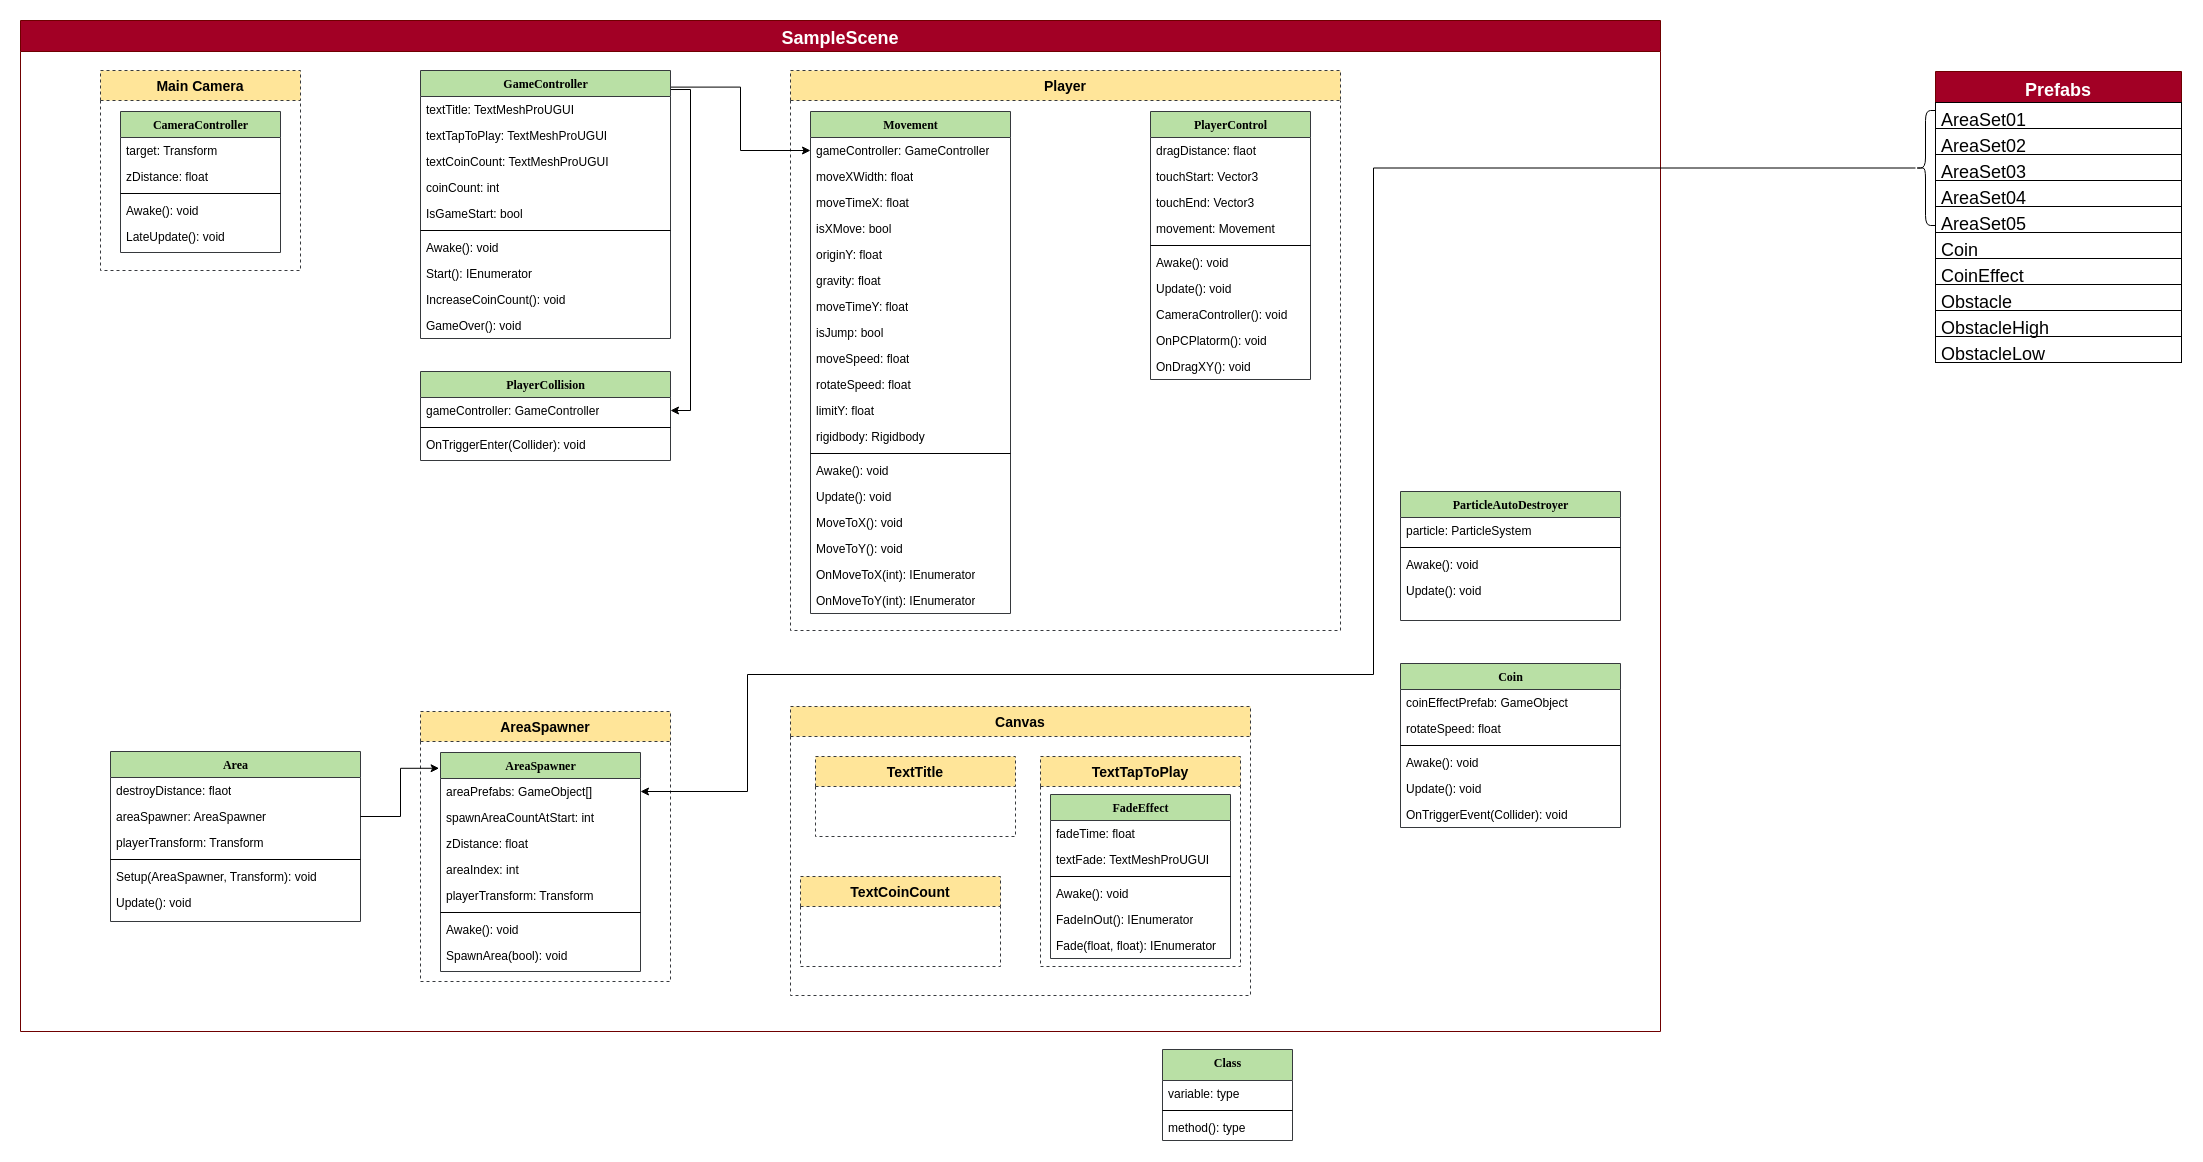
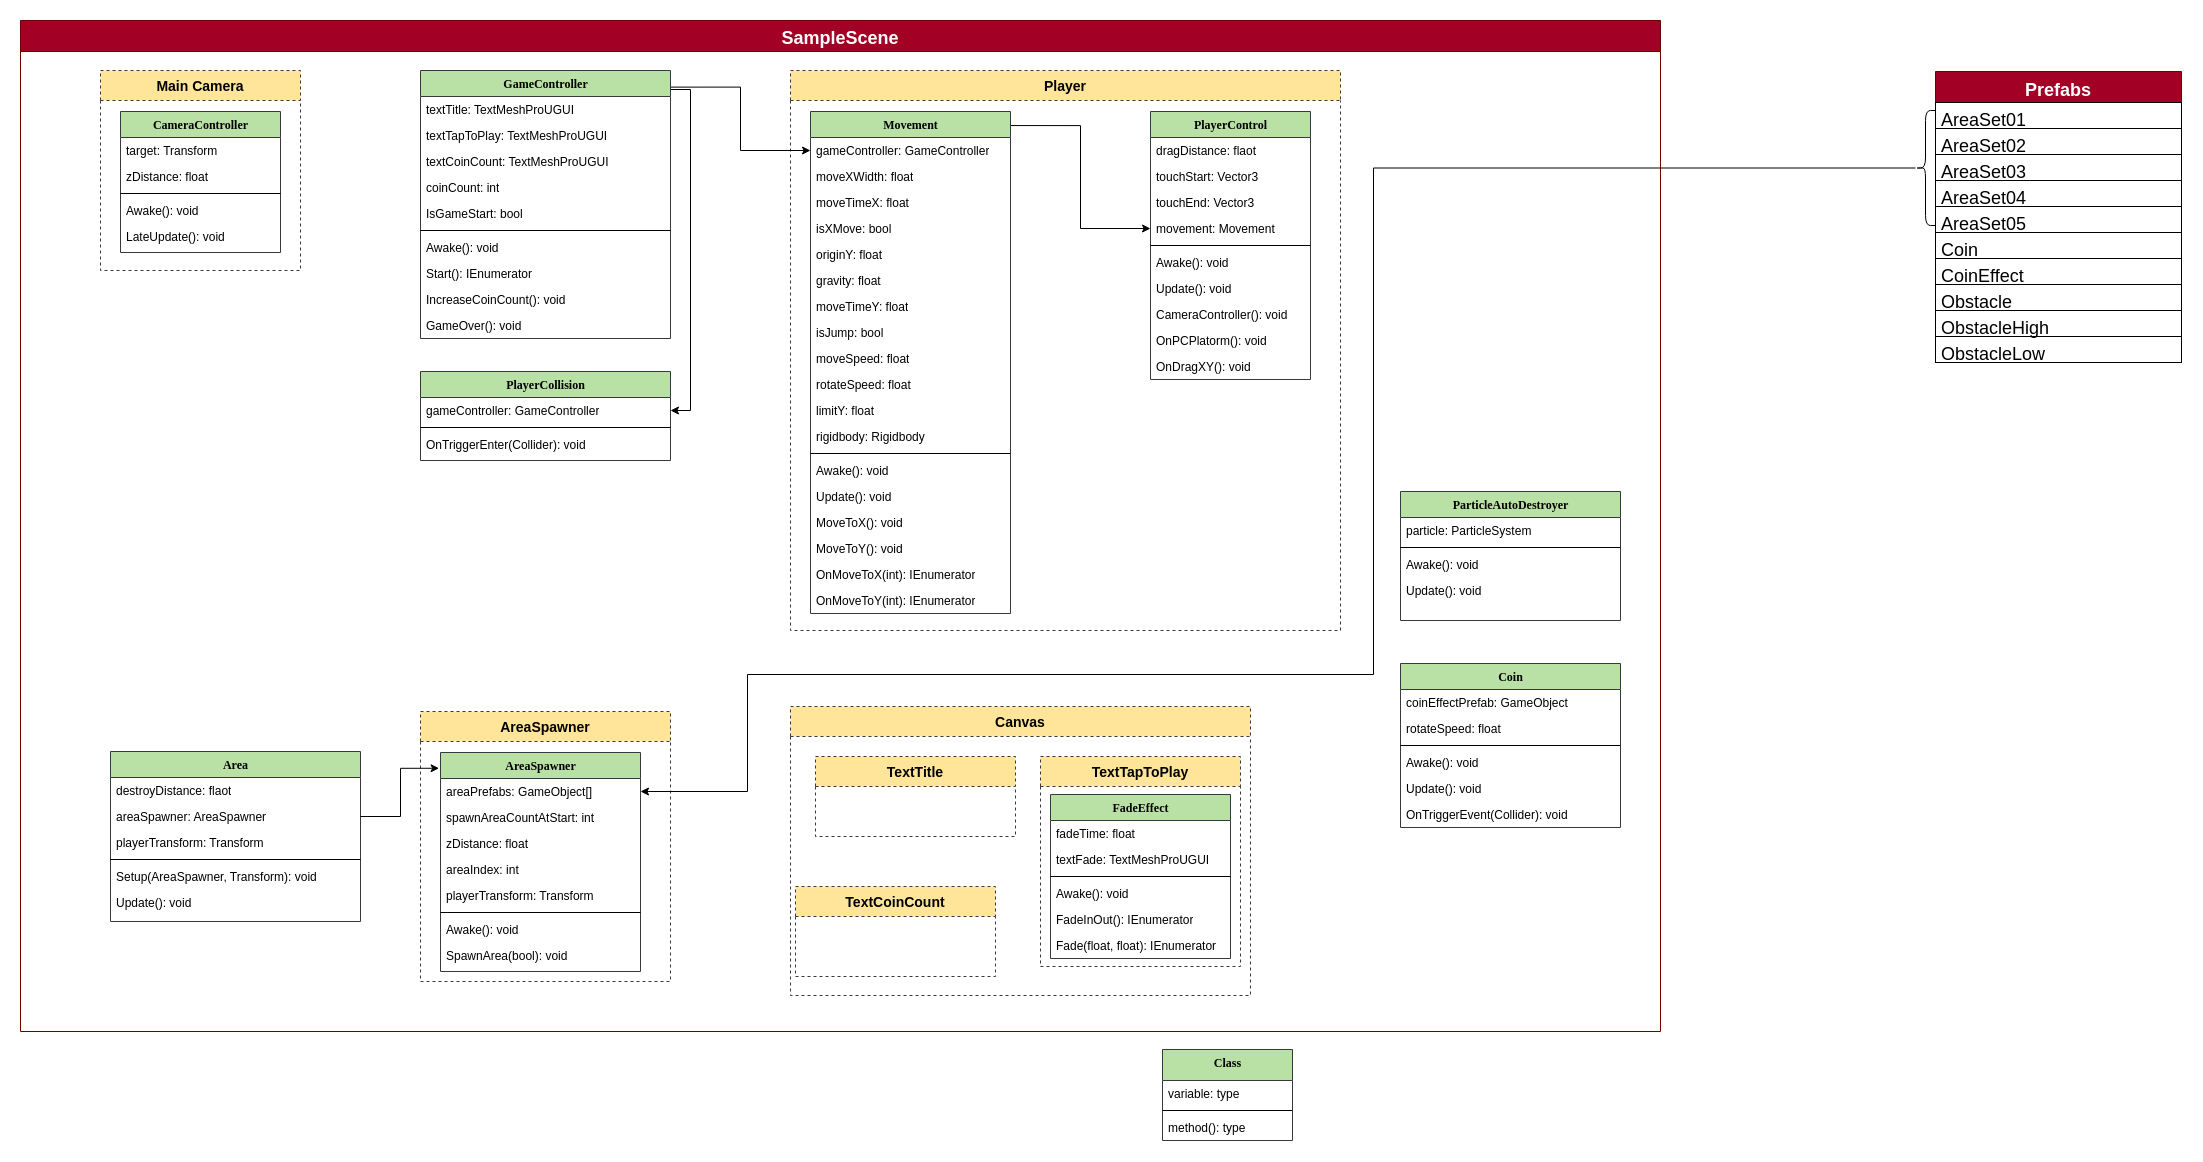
edge "Movement" -> "movement: Movement": added
node "TextCoinCount": moved (901, 922) -> (896, 932)
